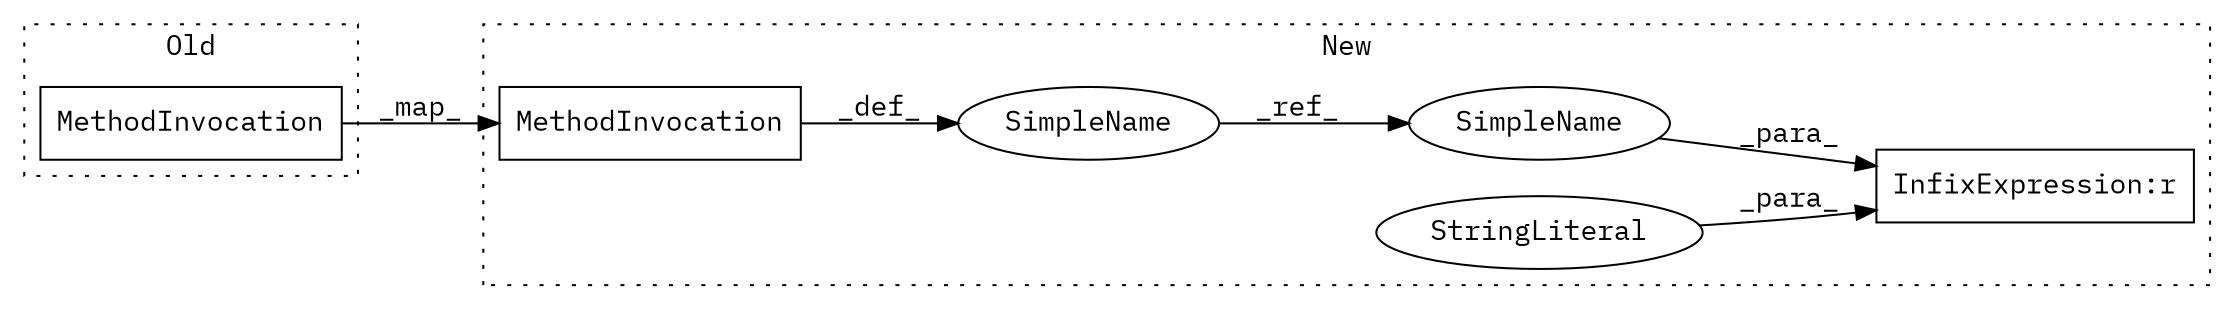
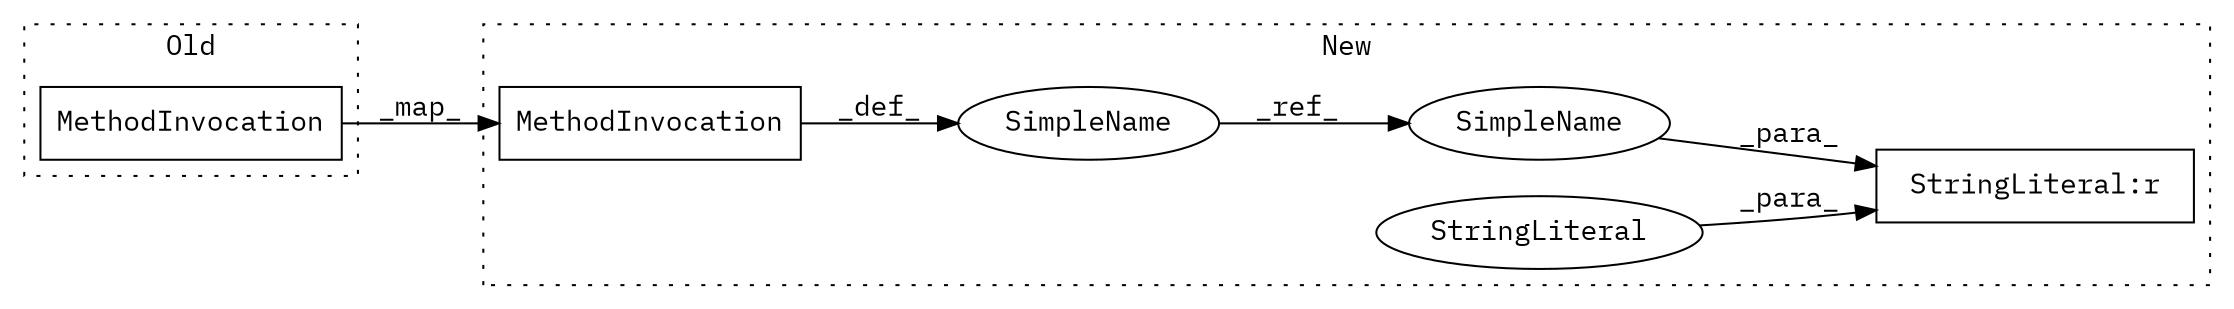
node "InfixExpression:r": label "InfixExpression:r" -> "StringLiteral:r"
